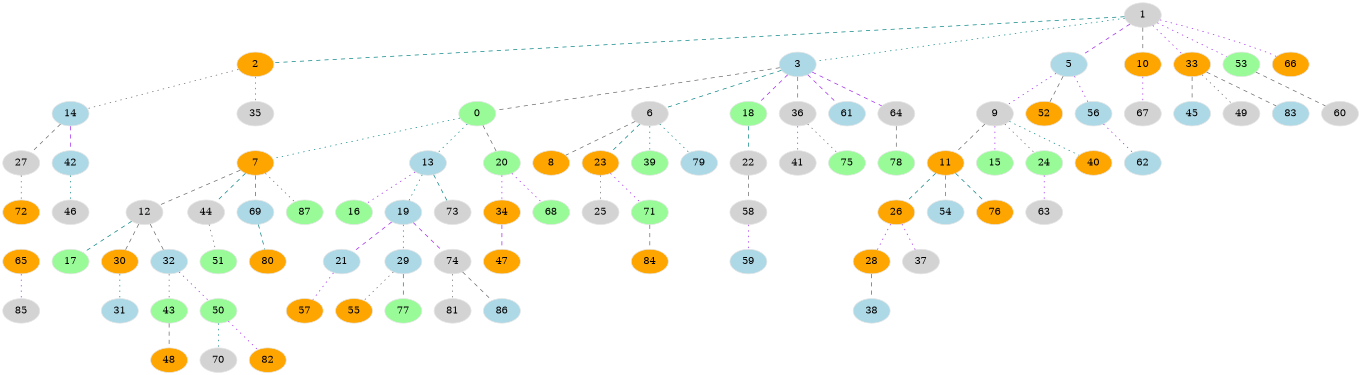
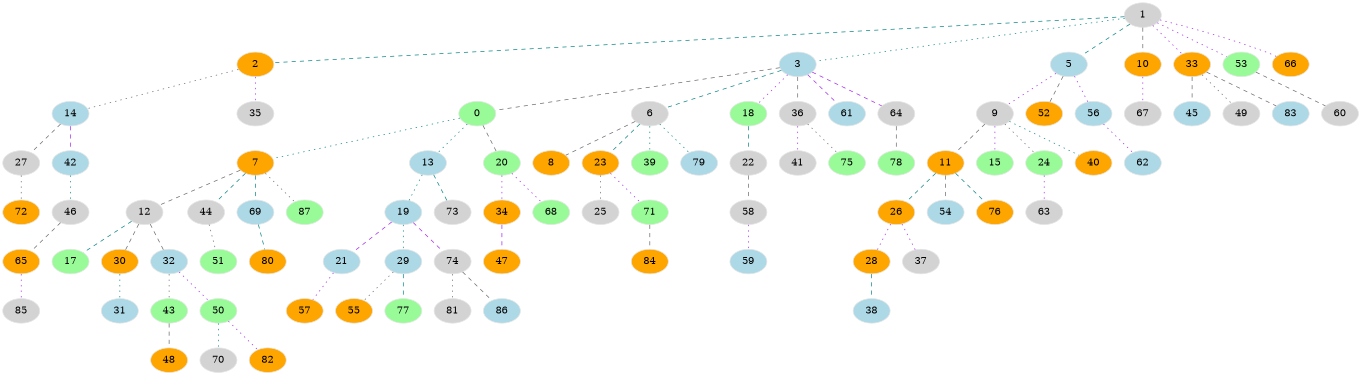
edge "1" -- "5": color purple -> teal
edge "3" -- "18": style dashed -> dotted
node "16": removed
edge "46" -- "65": added
